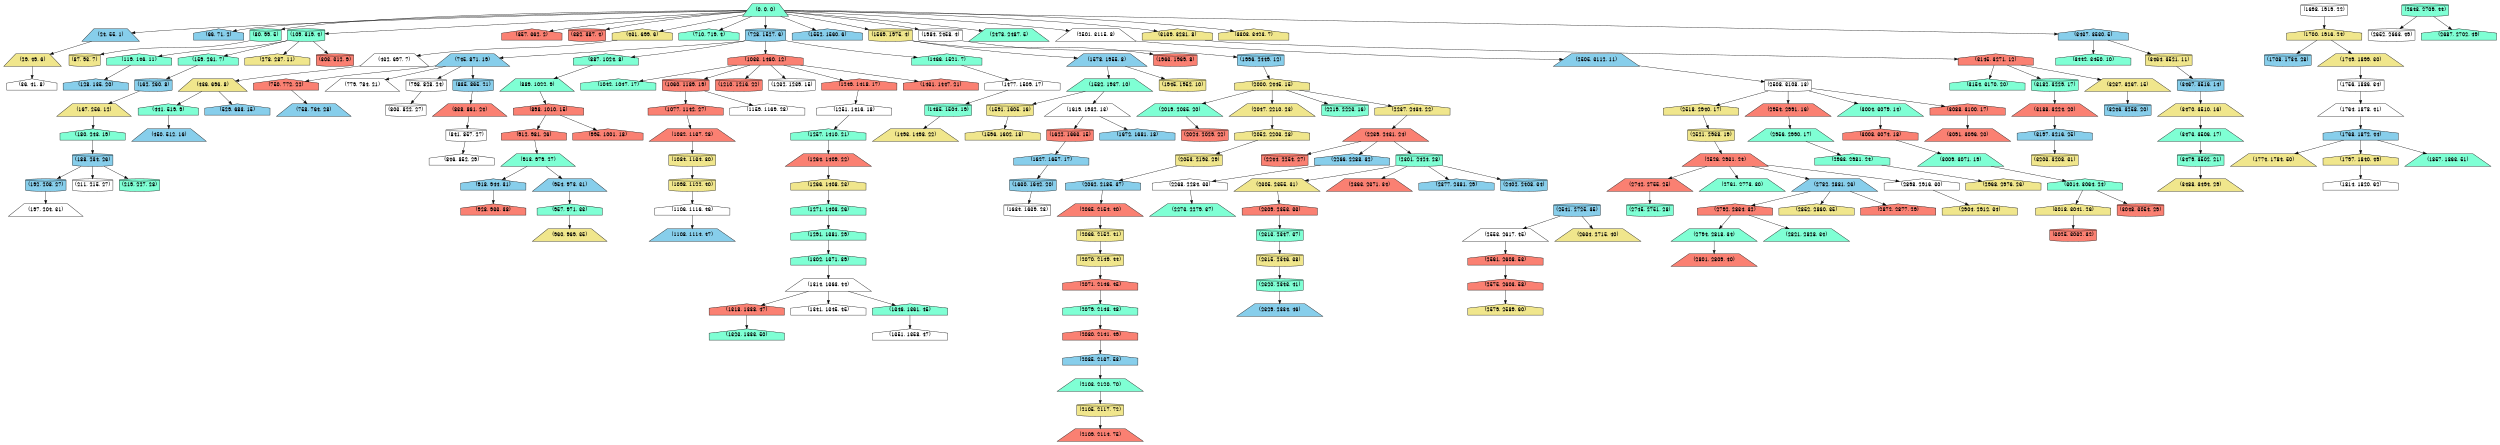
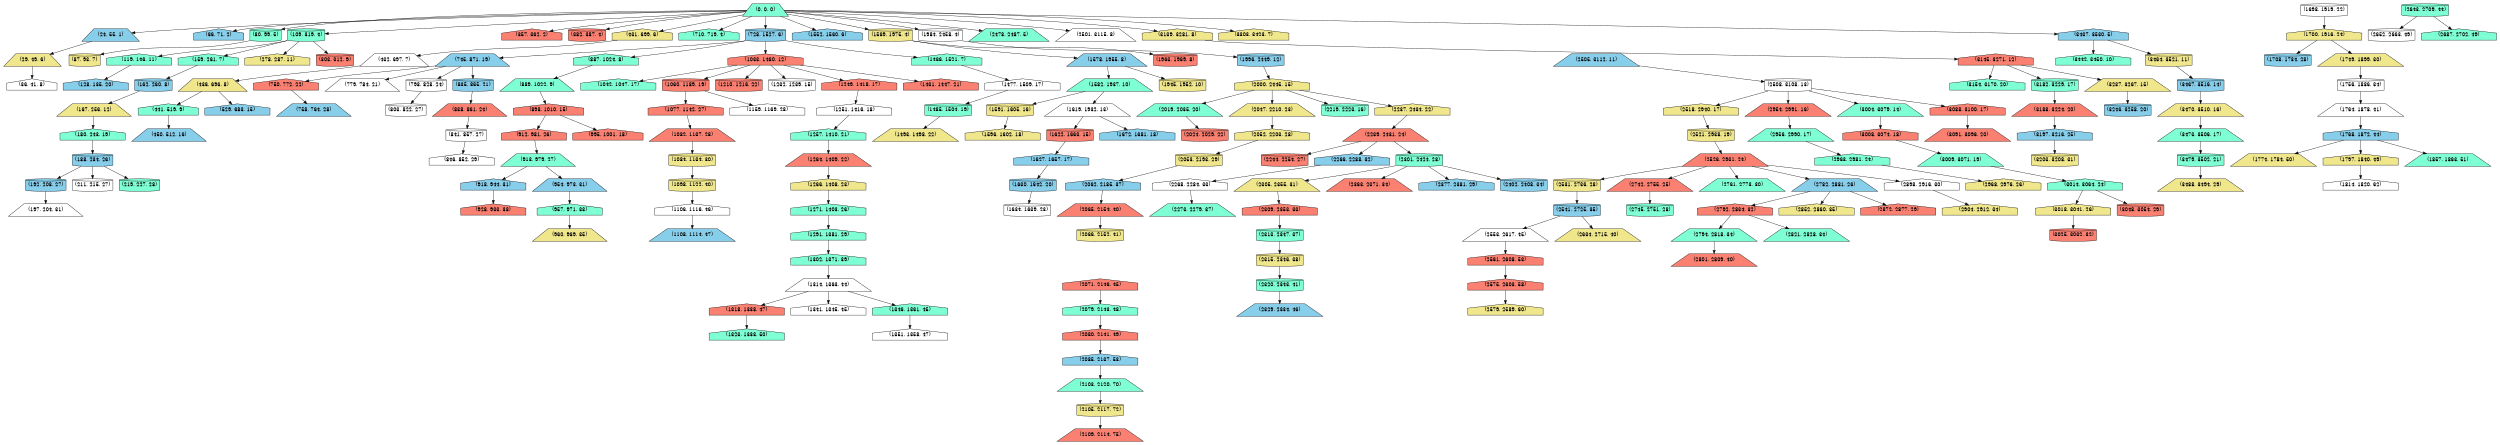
edge "(2501, 3115, 8)" -> "(2505, 3112, 11)": removed
node "(2531, 2736, 28)": added
node "(2070, 2149, 44)": removed
